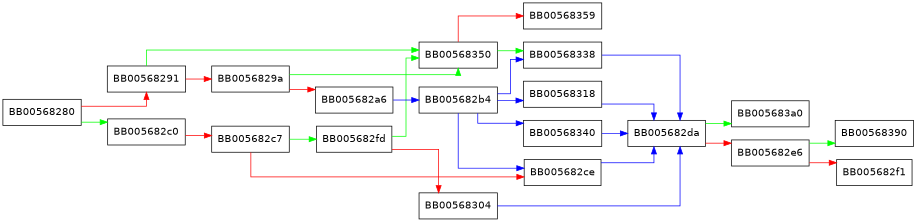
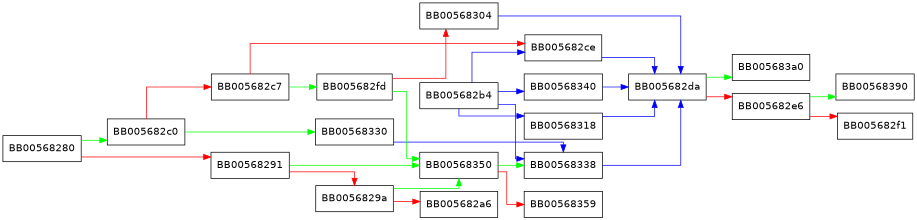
edge "BB005682a6" -> "BB005682b4": removed
node "BB00568330": added
